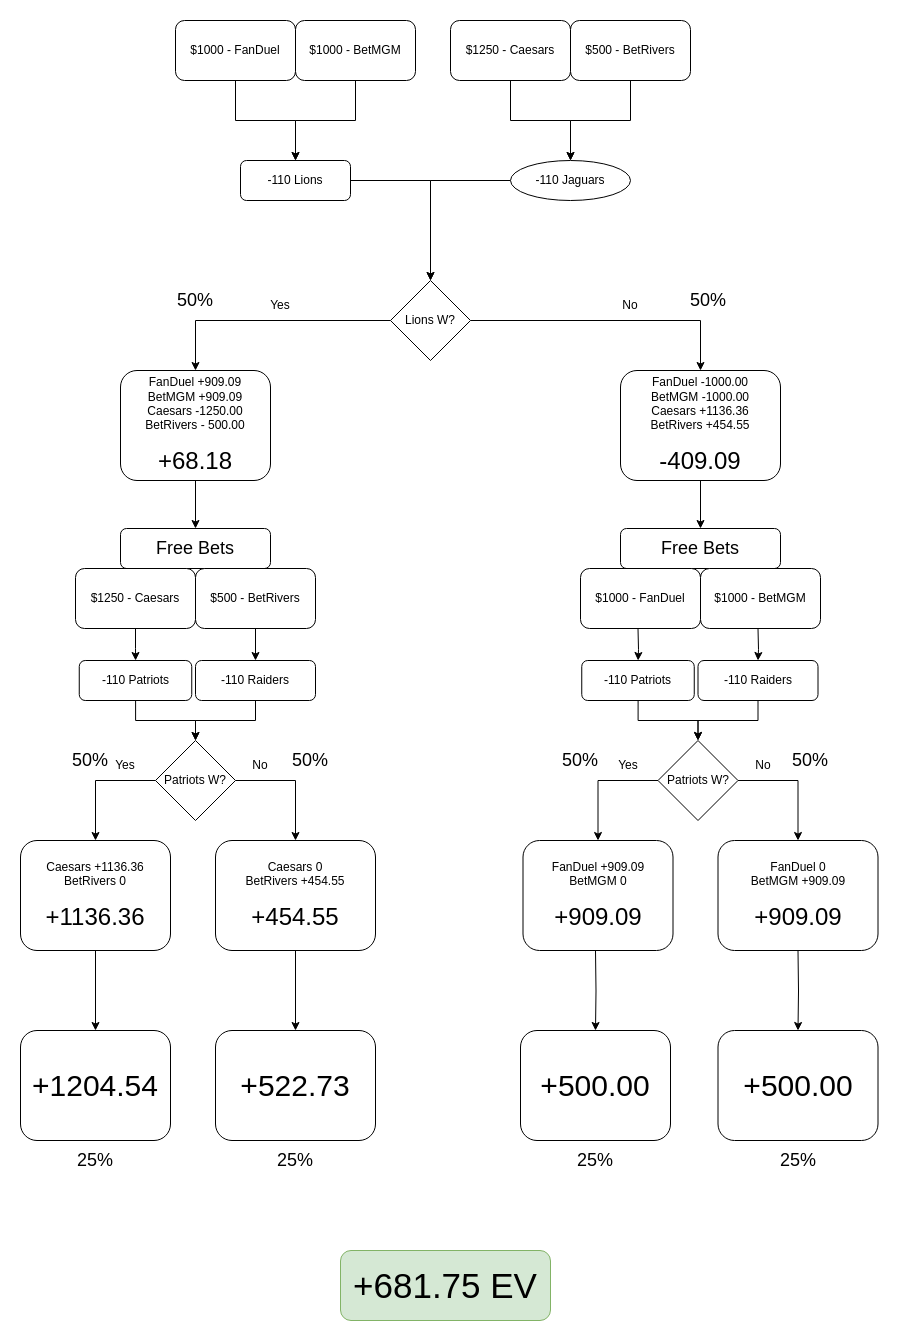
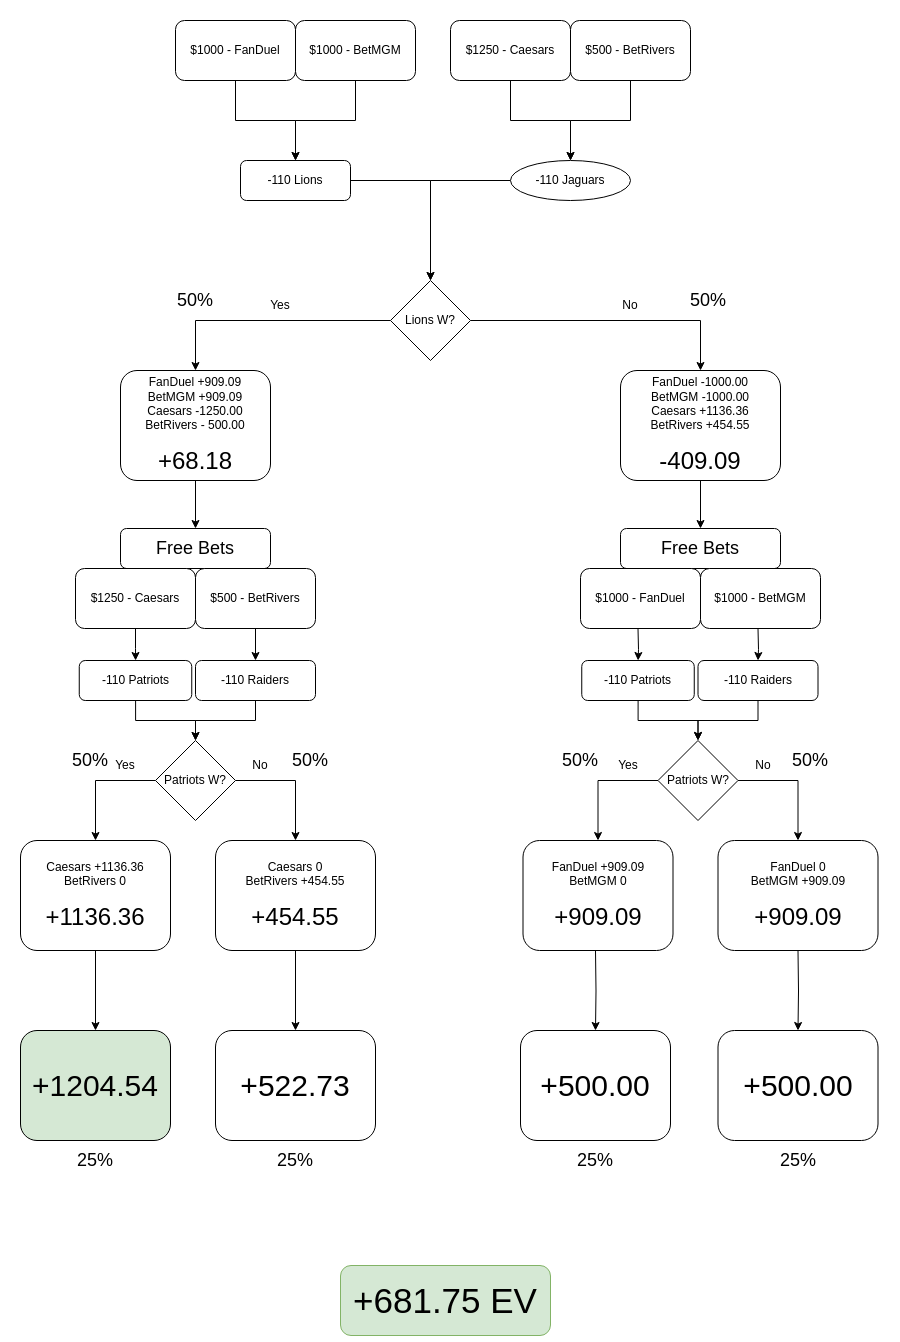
node "+1204.54": fillcolor #ffffff -> #d5e8d4
node "+681.75 EV": moved (446, 1286) -> (446, 1301)
